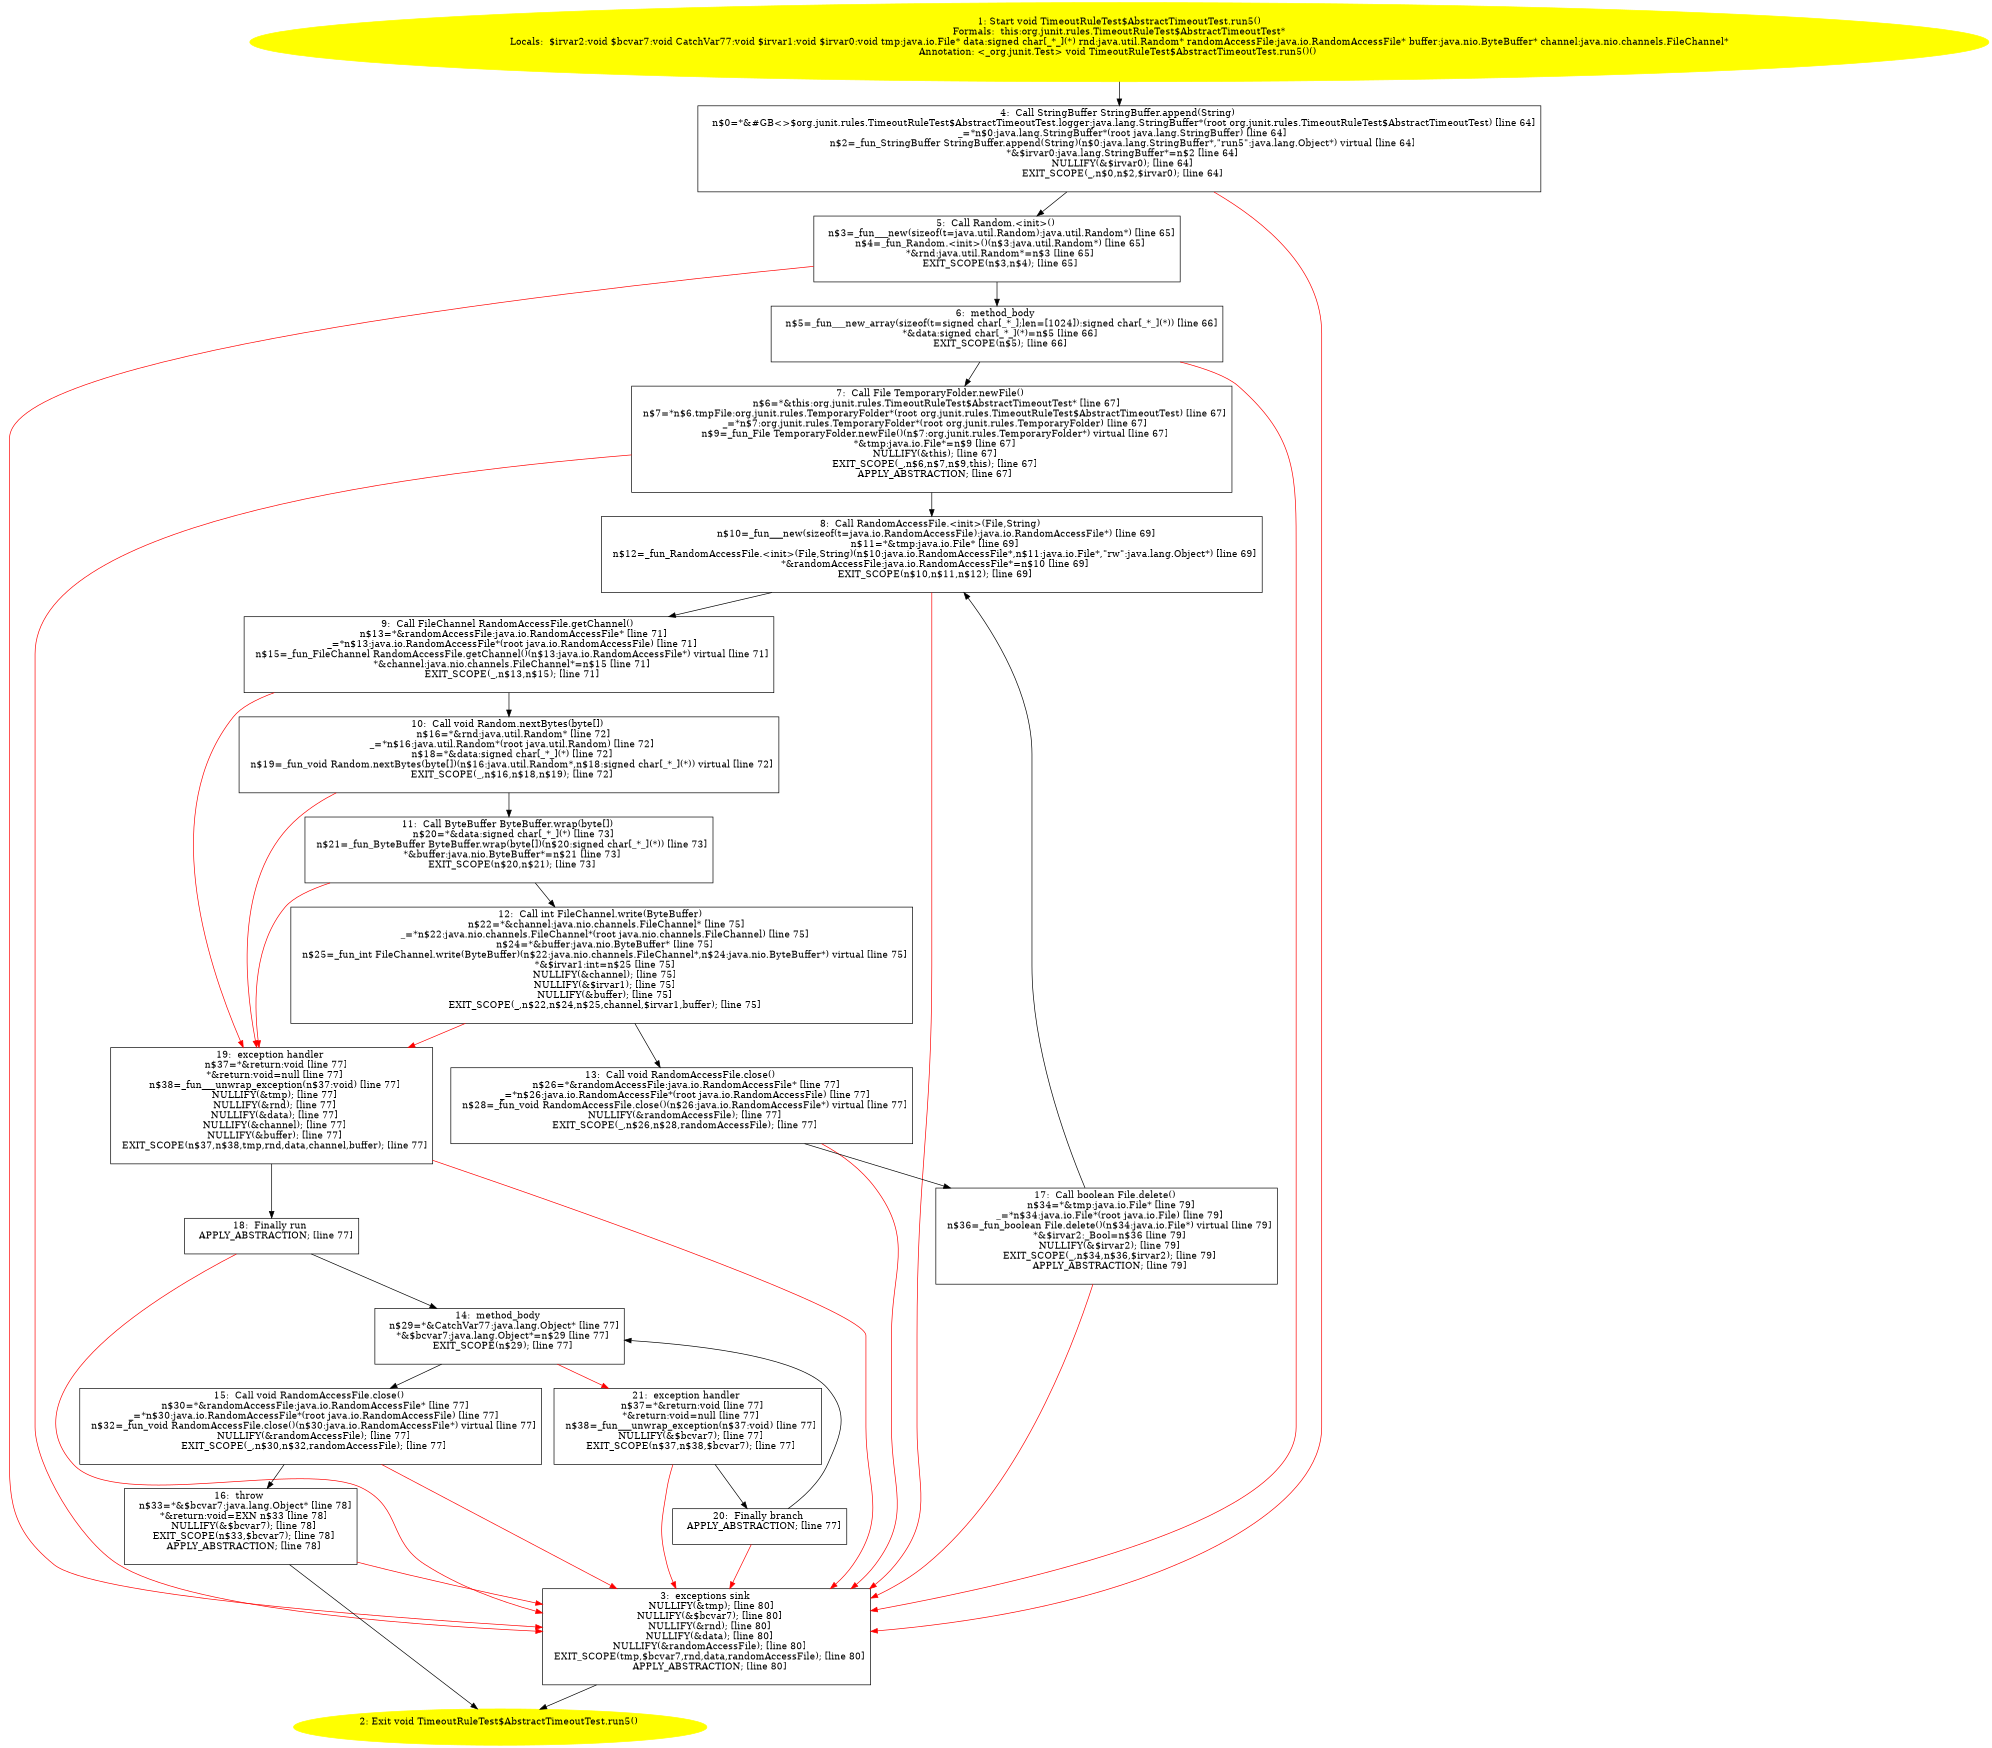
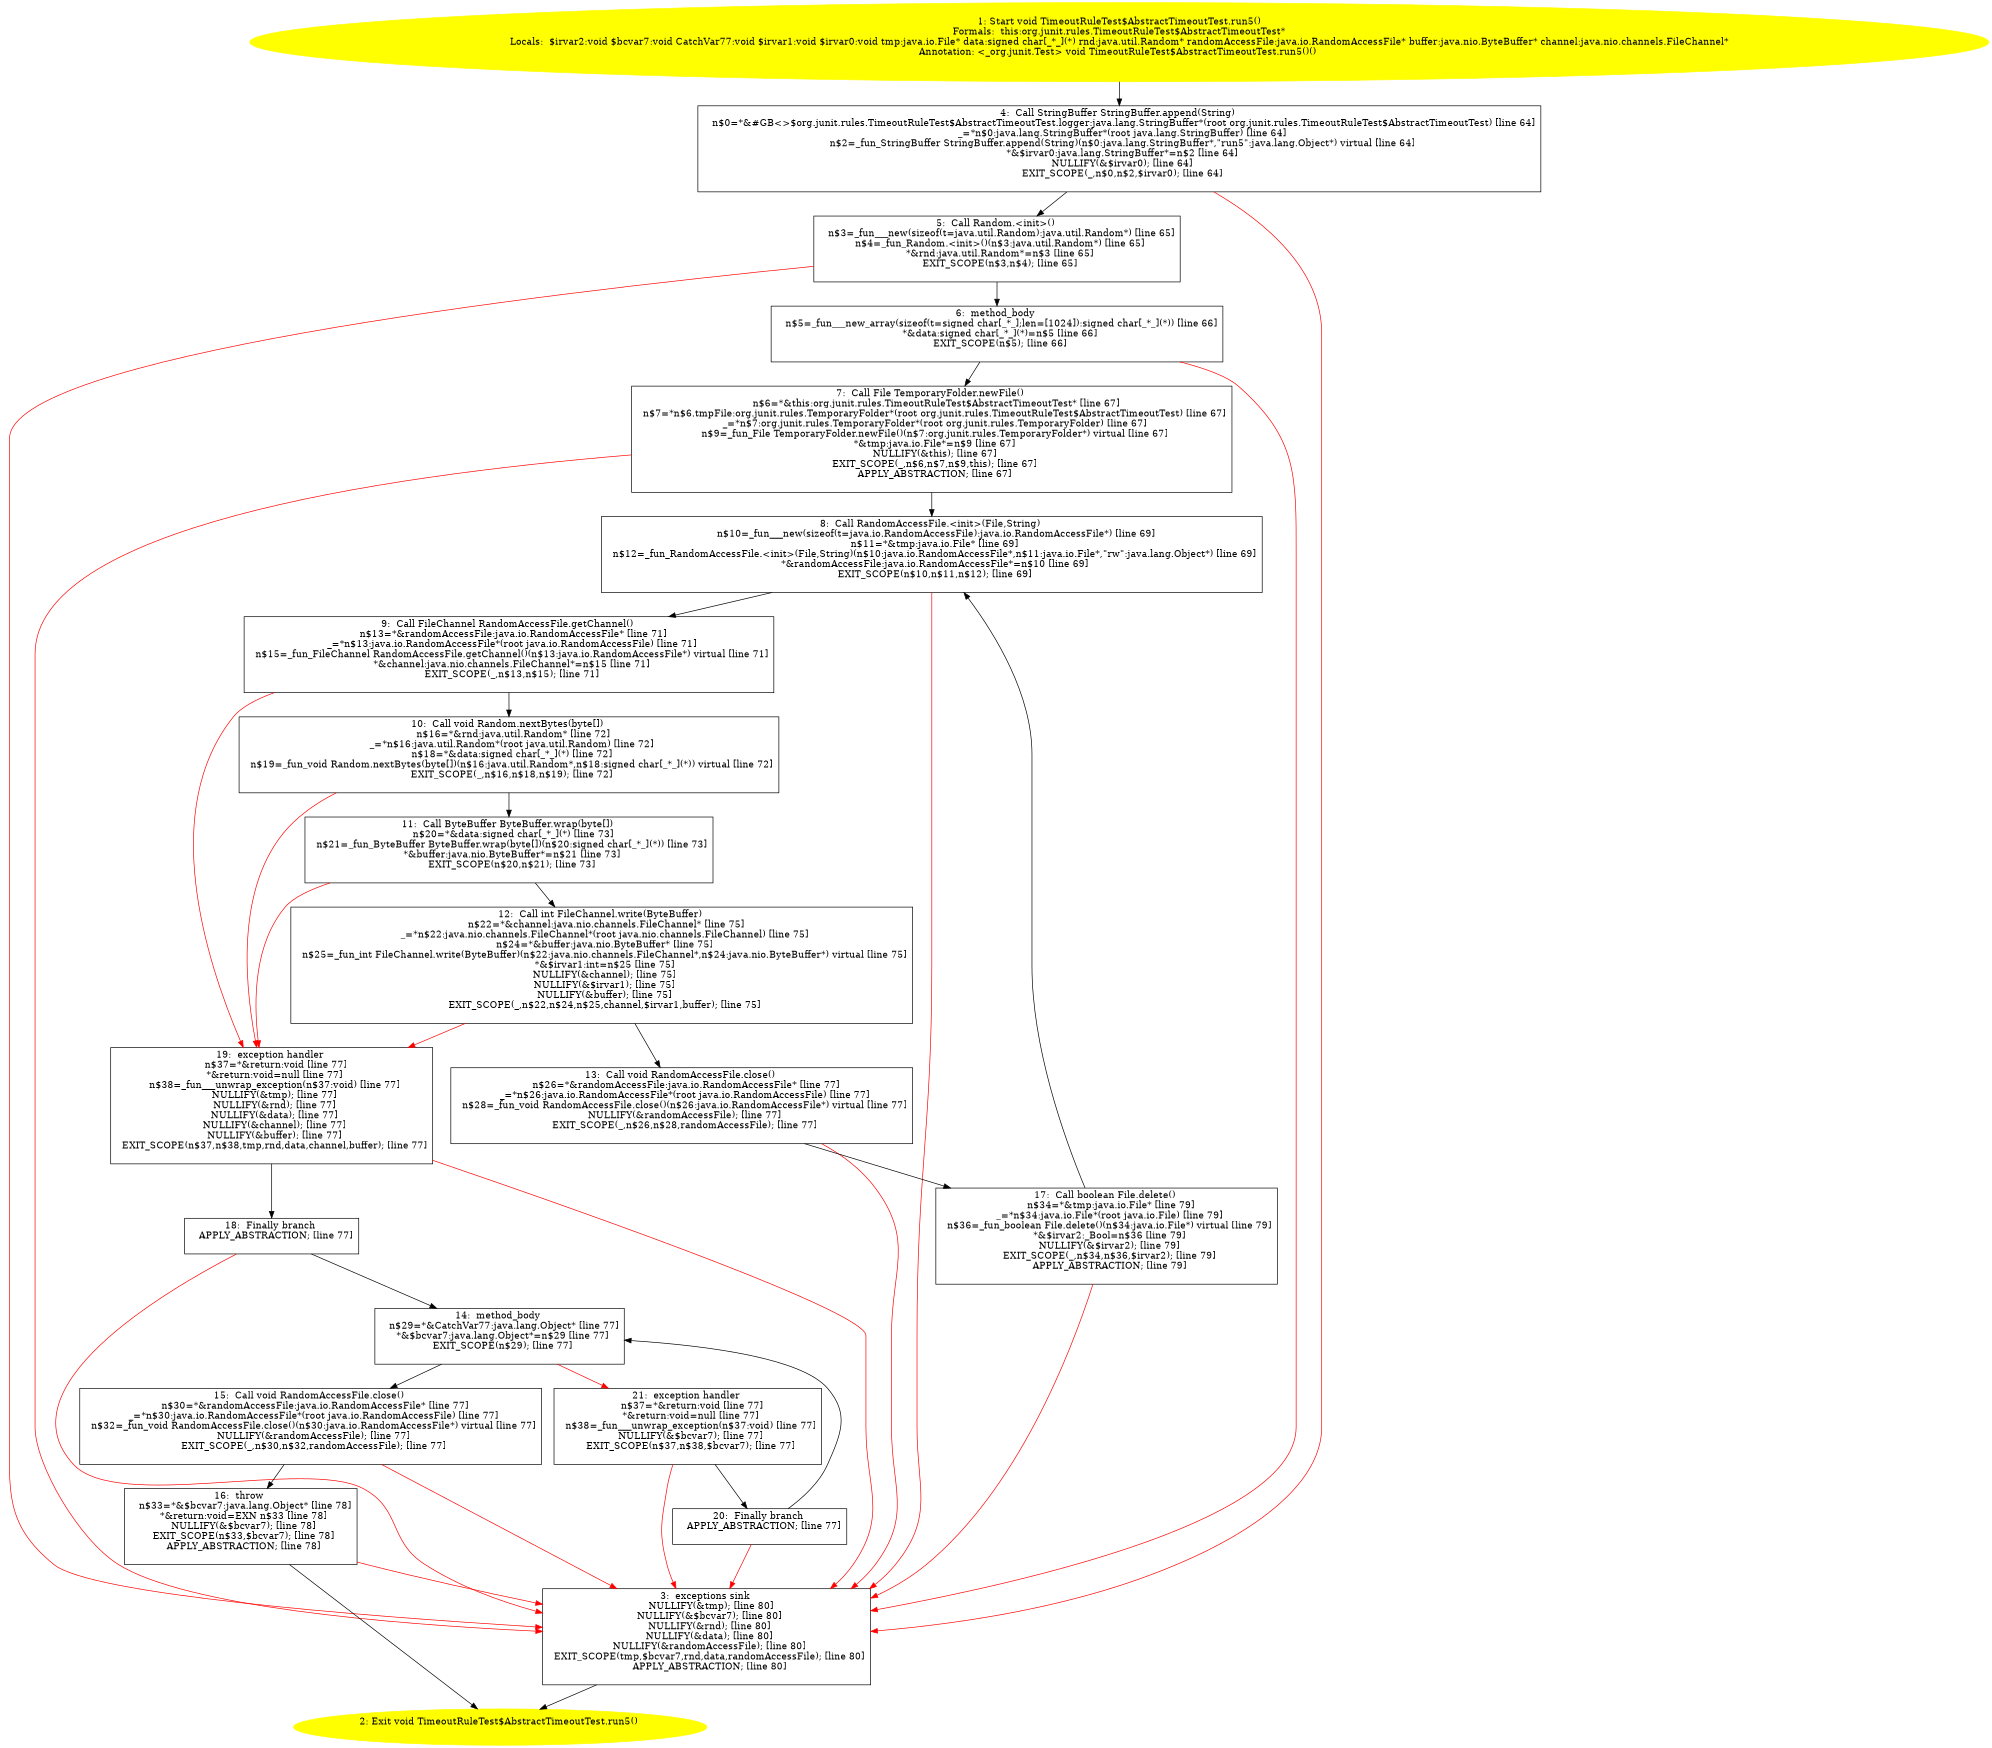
node "18:  Finally run APPLY_ABSTRACTION; [line 77]": label "18:  Finally run APPLY_ABSTRACTION; [line 77]" -> "18:  Finally branch APPLY_ABSTRACTION; [line 77]"
